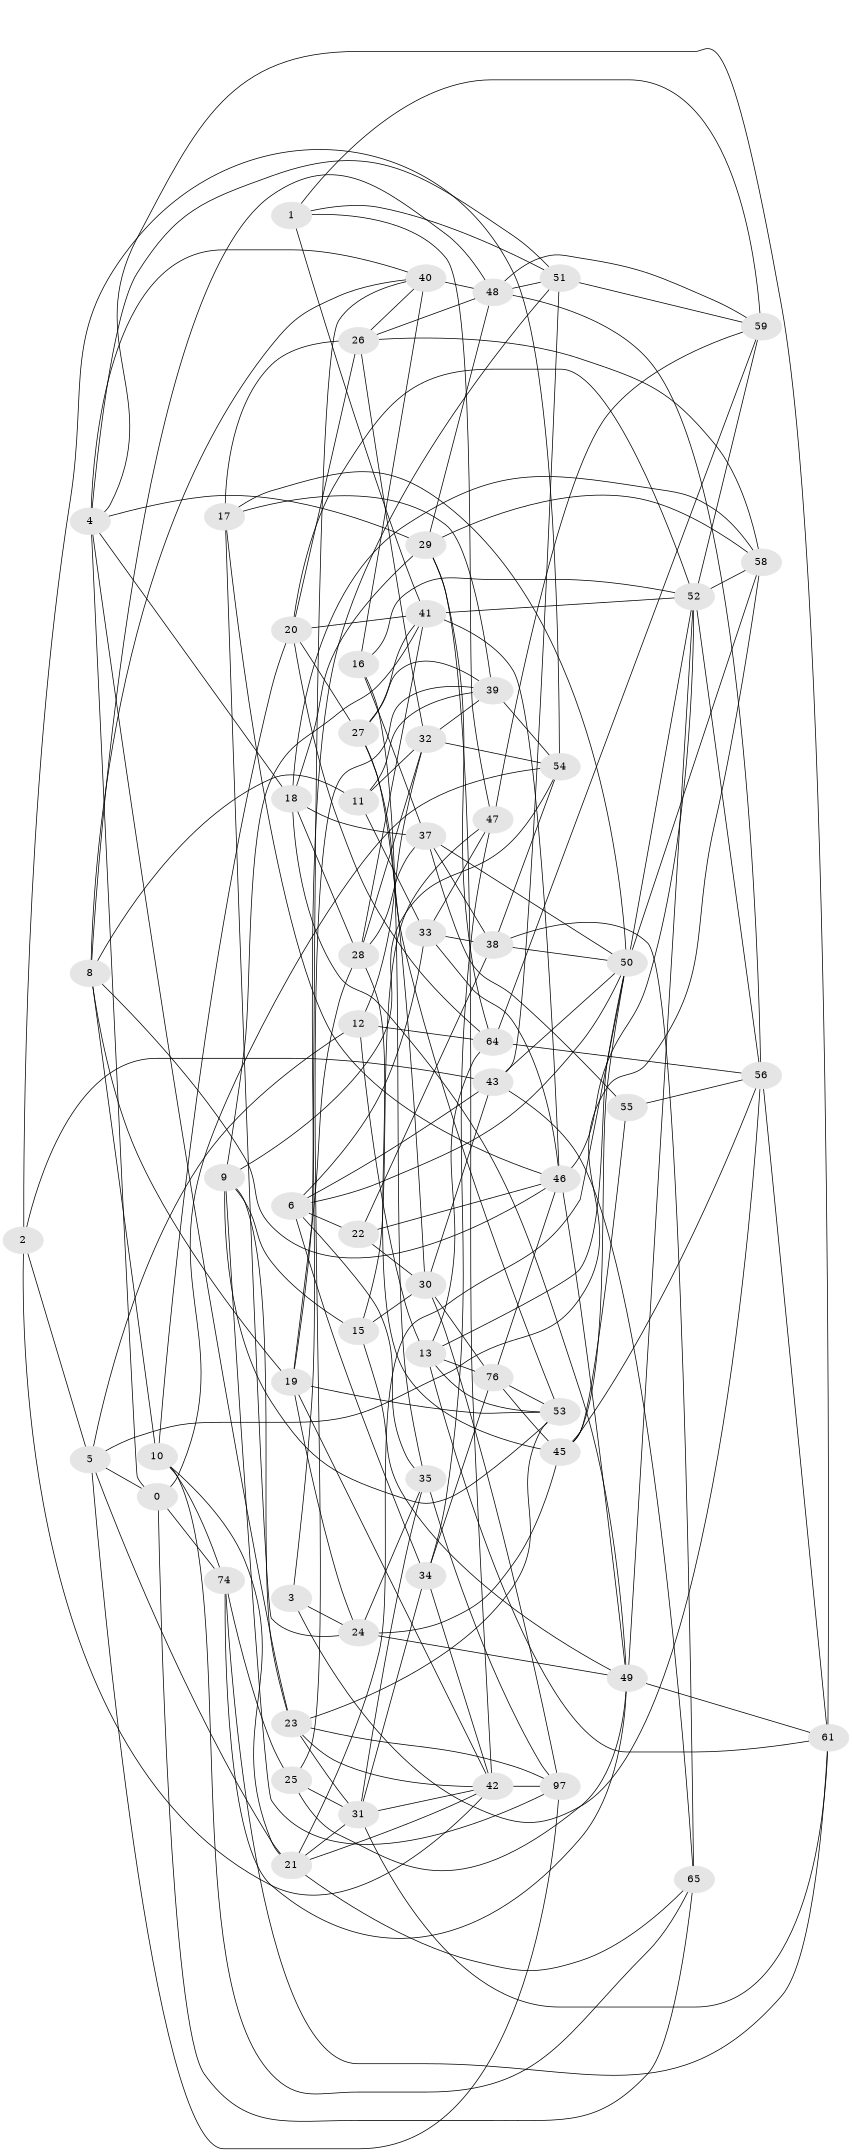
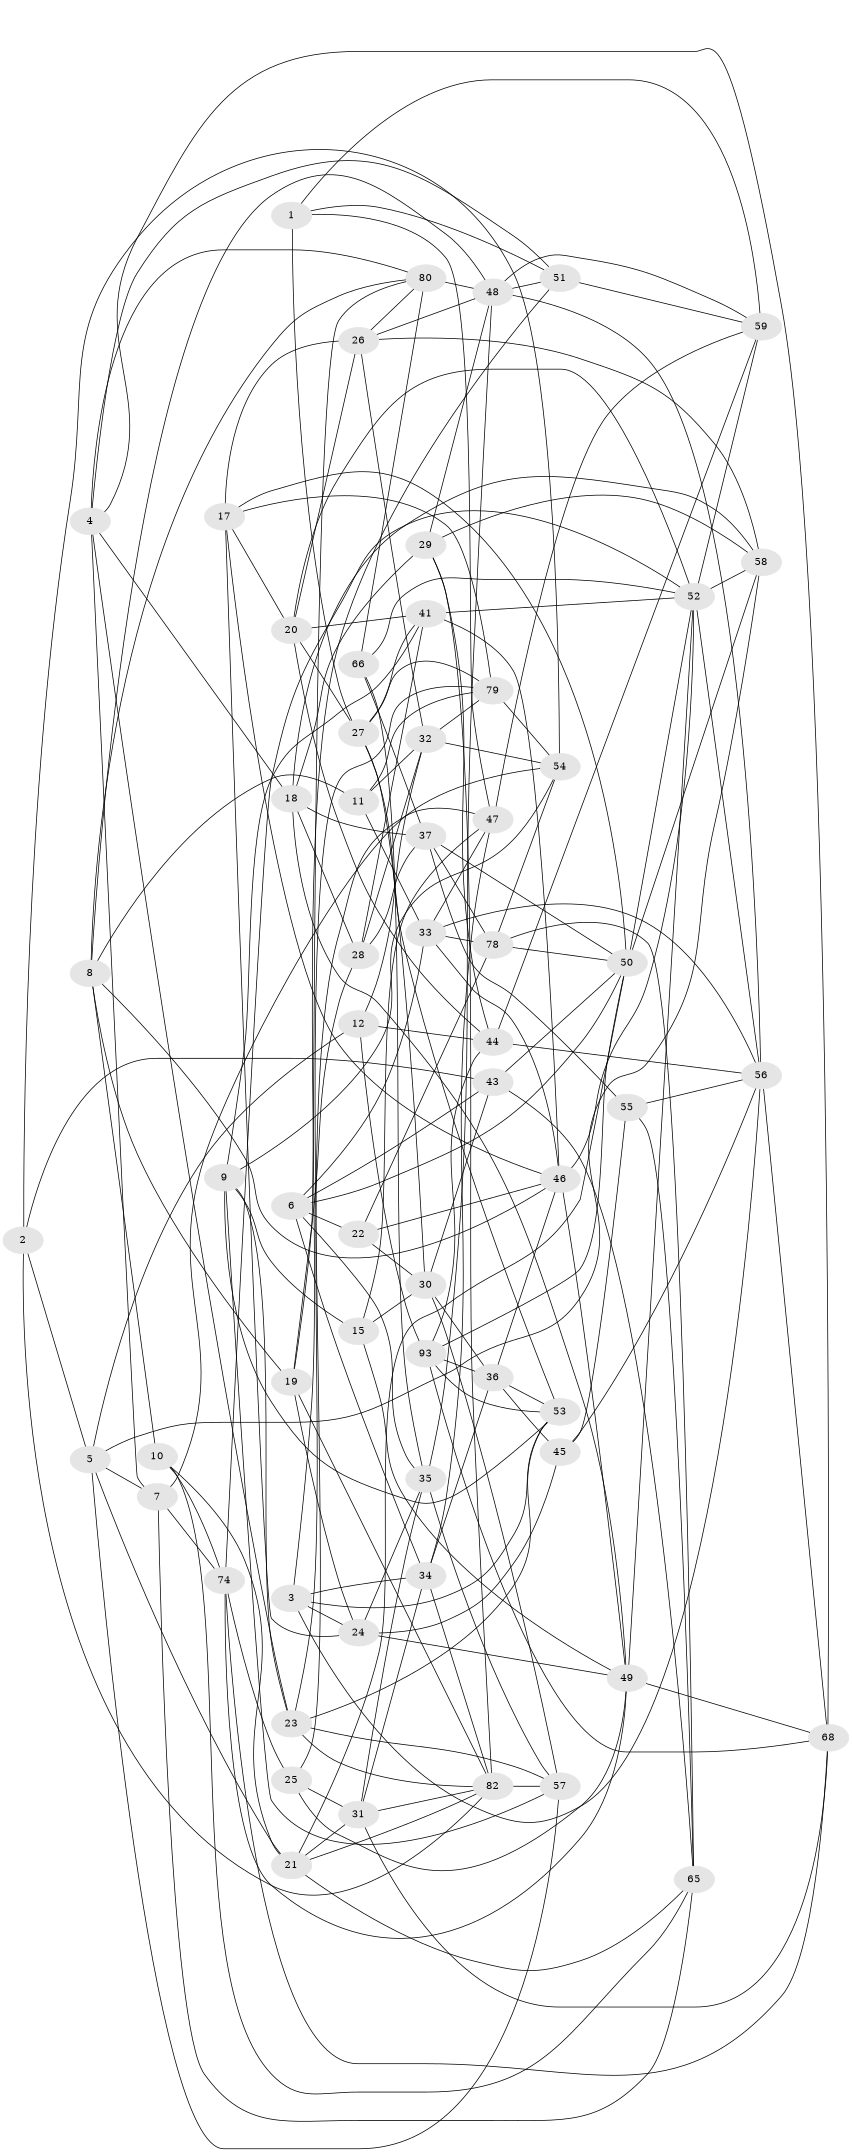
node "40": label "40" -> "80"
edge "1" -- "41": now "1" -- "27"
edge "4" -- "29": removed
node "16": label "16" -> "66"
edge "51" -- "43": removed
node "39": label "39" -> "79"
edge "48" -- "35": added
edge "52" -- "74": added
edge "33" -- "56": added
node "38": label "38" -> "78"
edge "20" -- "10": now "20" -- "17"
node "64": label "64" -> "44"
edge "50" -- "45": removed
edge "28" -- "45": removed
node "13": label "13" -> "93"
node "76": label "76" -> "36"
edge "19" -- "53": now "3" -- "53"
edge "55" -- "65": added
node "0": label "0" -> "7"
edge "34" -- "3": added
node "61": label "61" -> "68"
edge "23" -- "31": now "23" -- "47"
node "42": label "42" -> "82"
node "97": label "97" -> "57"
